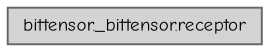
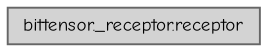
node "bittensor._bittensor.receptor": label "bittensor._bittensor.receptor" -> "bittensor._receptor.receptor"
